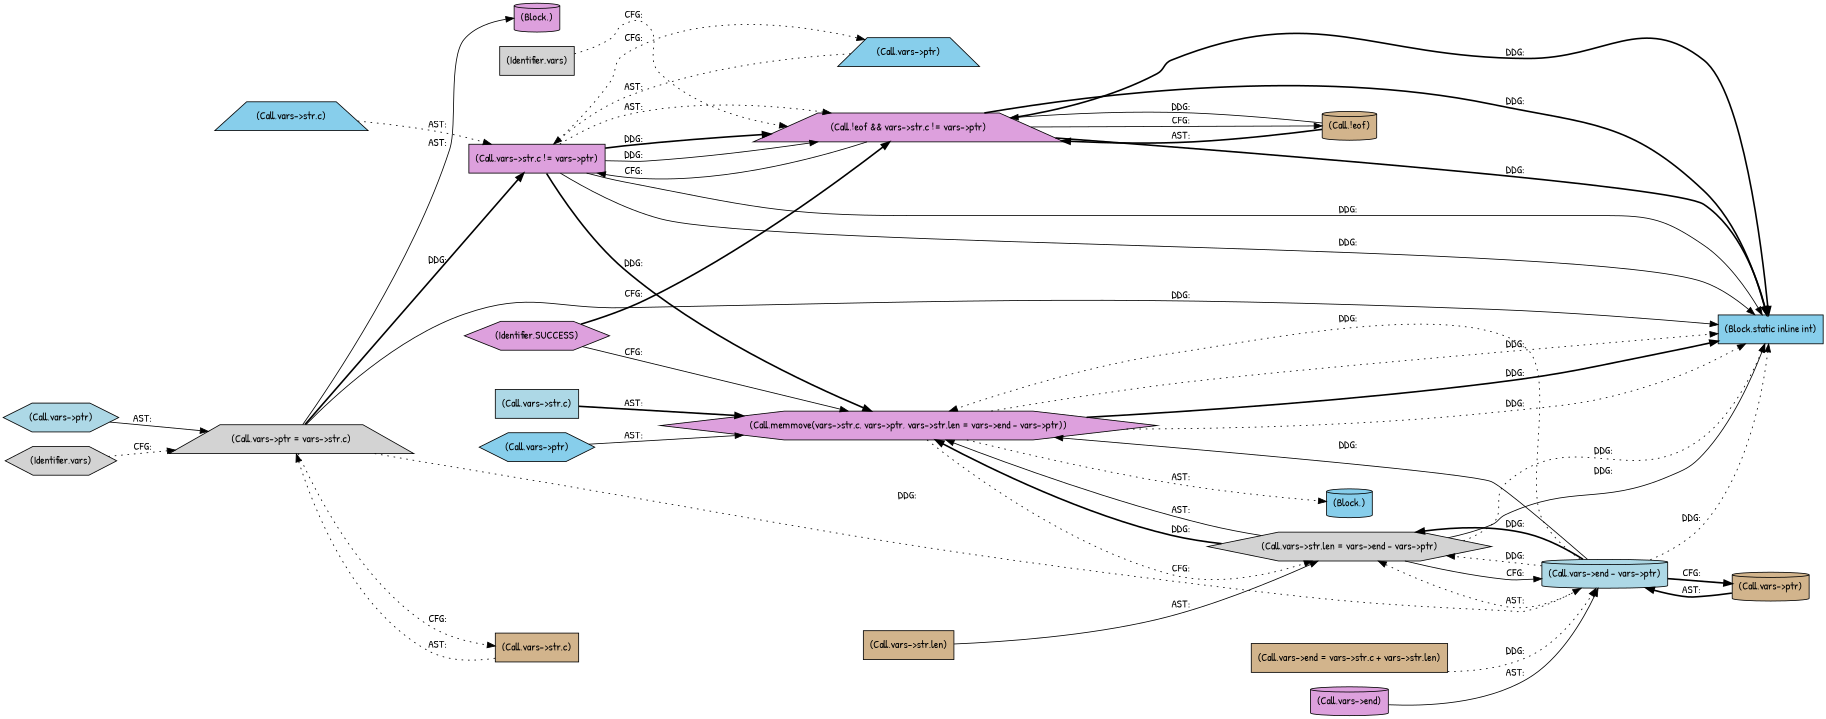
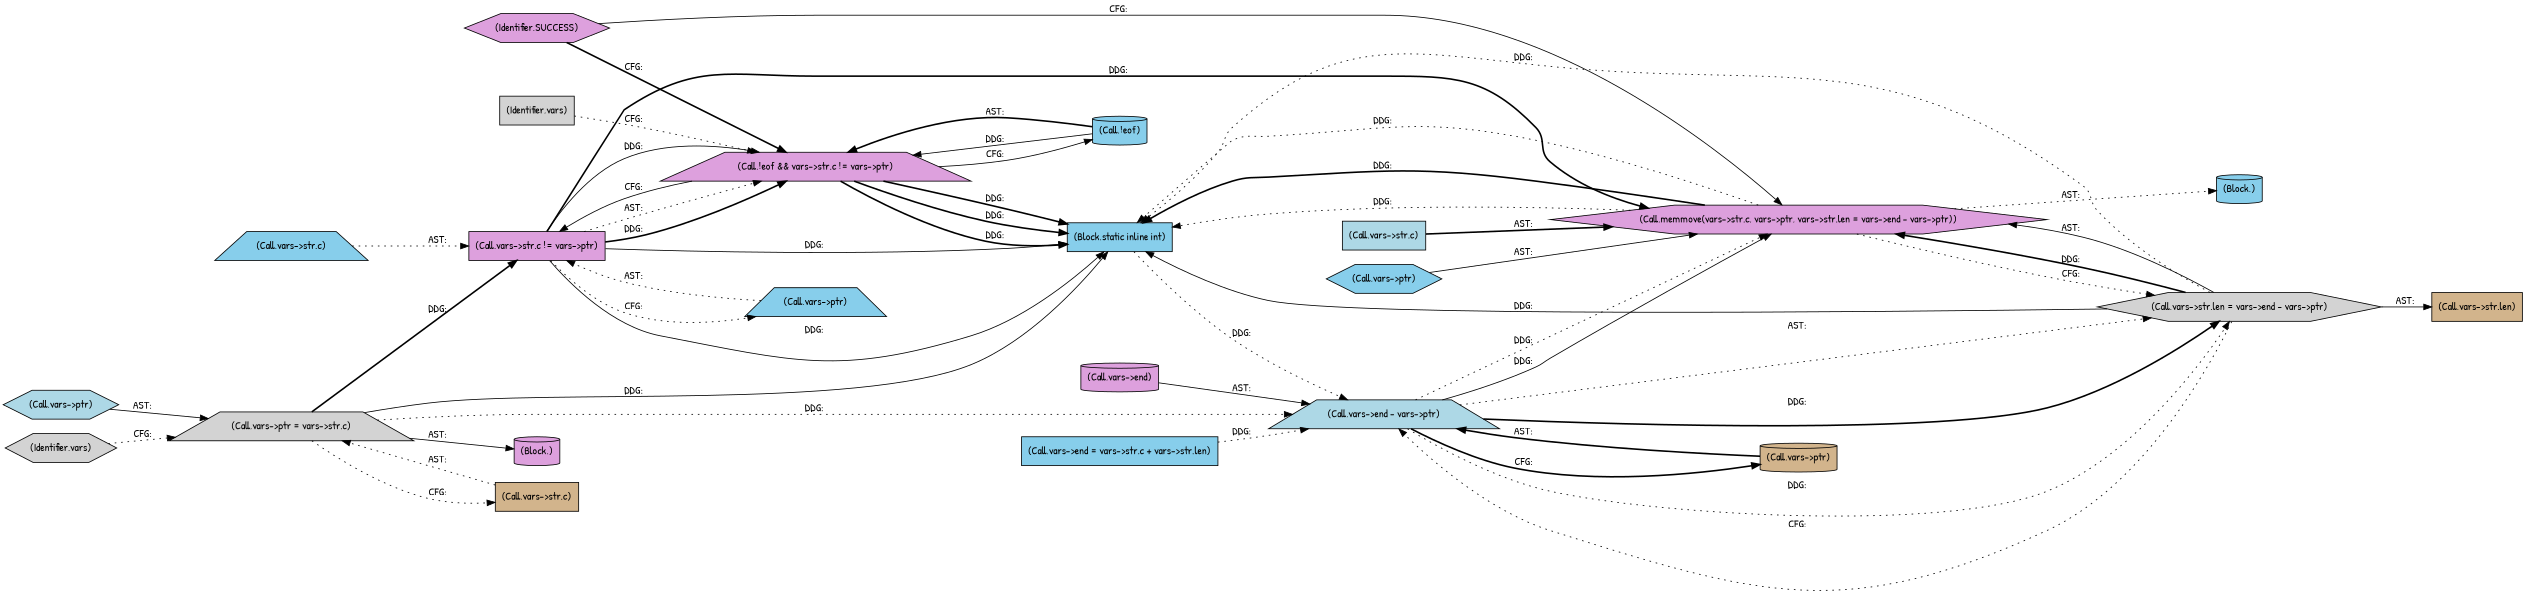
node "(Call,!eof)": fillcolor tan -> skyblue
edge "(Call,vars->end - vars->ptr)" -> "(Block,static inline int)": reversed
edge "(Call,vars->str.len = vars->end - vars->ptr)" -> "(Call,vars->end - vars->ptr)": style solid -> dotted
node "(Call,vars->end - vars->ptr)": shape cylinder -> trapezium
edge "(Call,vars->str.len)" -> "(Call,vars->str.len = vars->end - vars->ptr)": reversed
node "(Call,vars->end = vars->str.c + vars->str.len)": fillcolor tan -> skyblue
